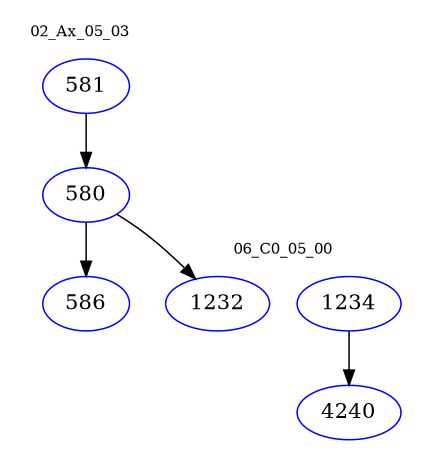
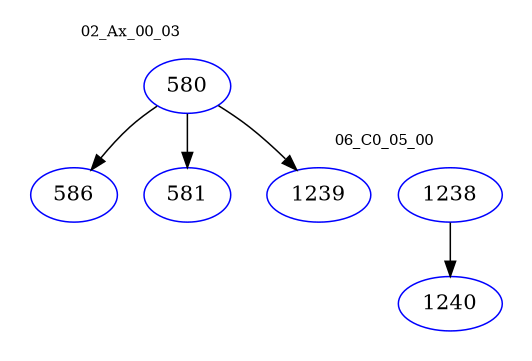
cluster "02_Ax_05_03": label "02_Ax_05_03" -> "02_Ax_00_03"
edge "581" -> "580": reversed
node "1232": label "1232" -> "1239"
node "1234": label "1234" -> "1238"
node "4240": label "4240" -> "1240"
